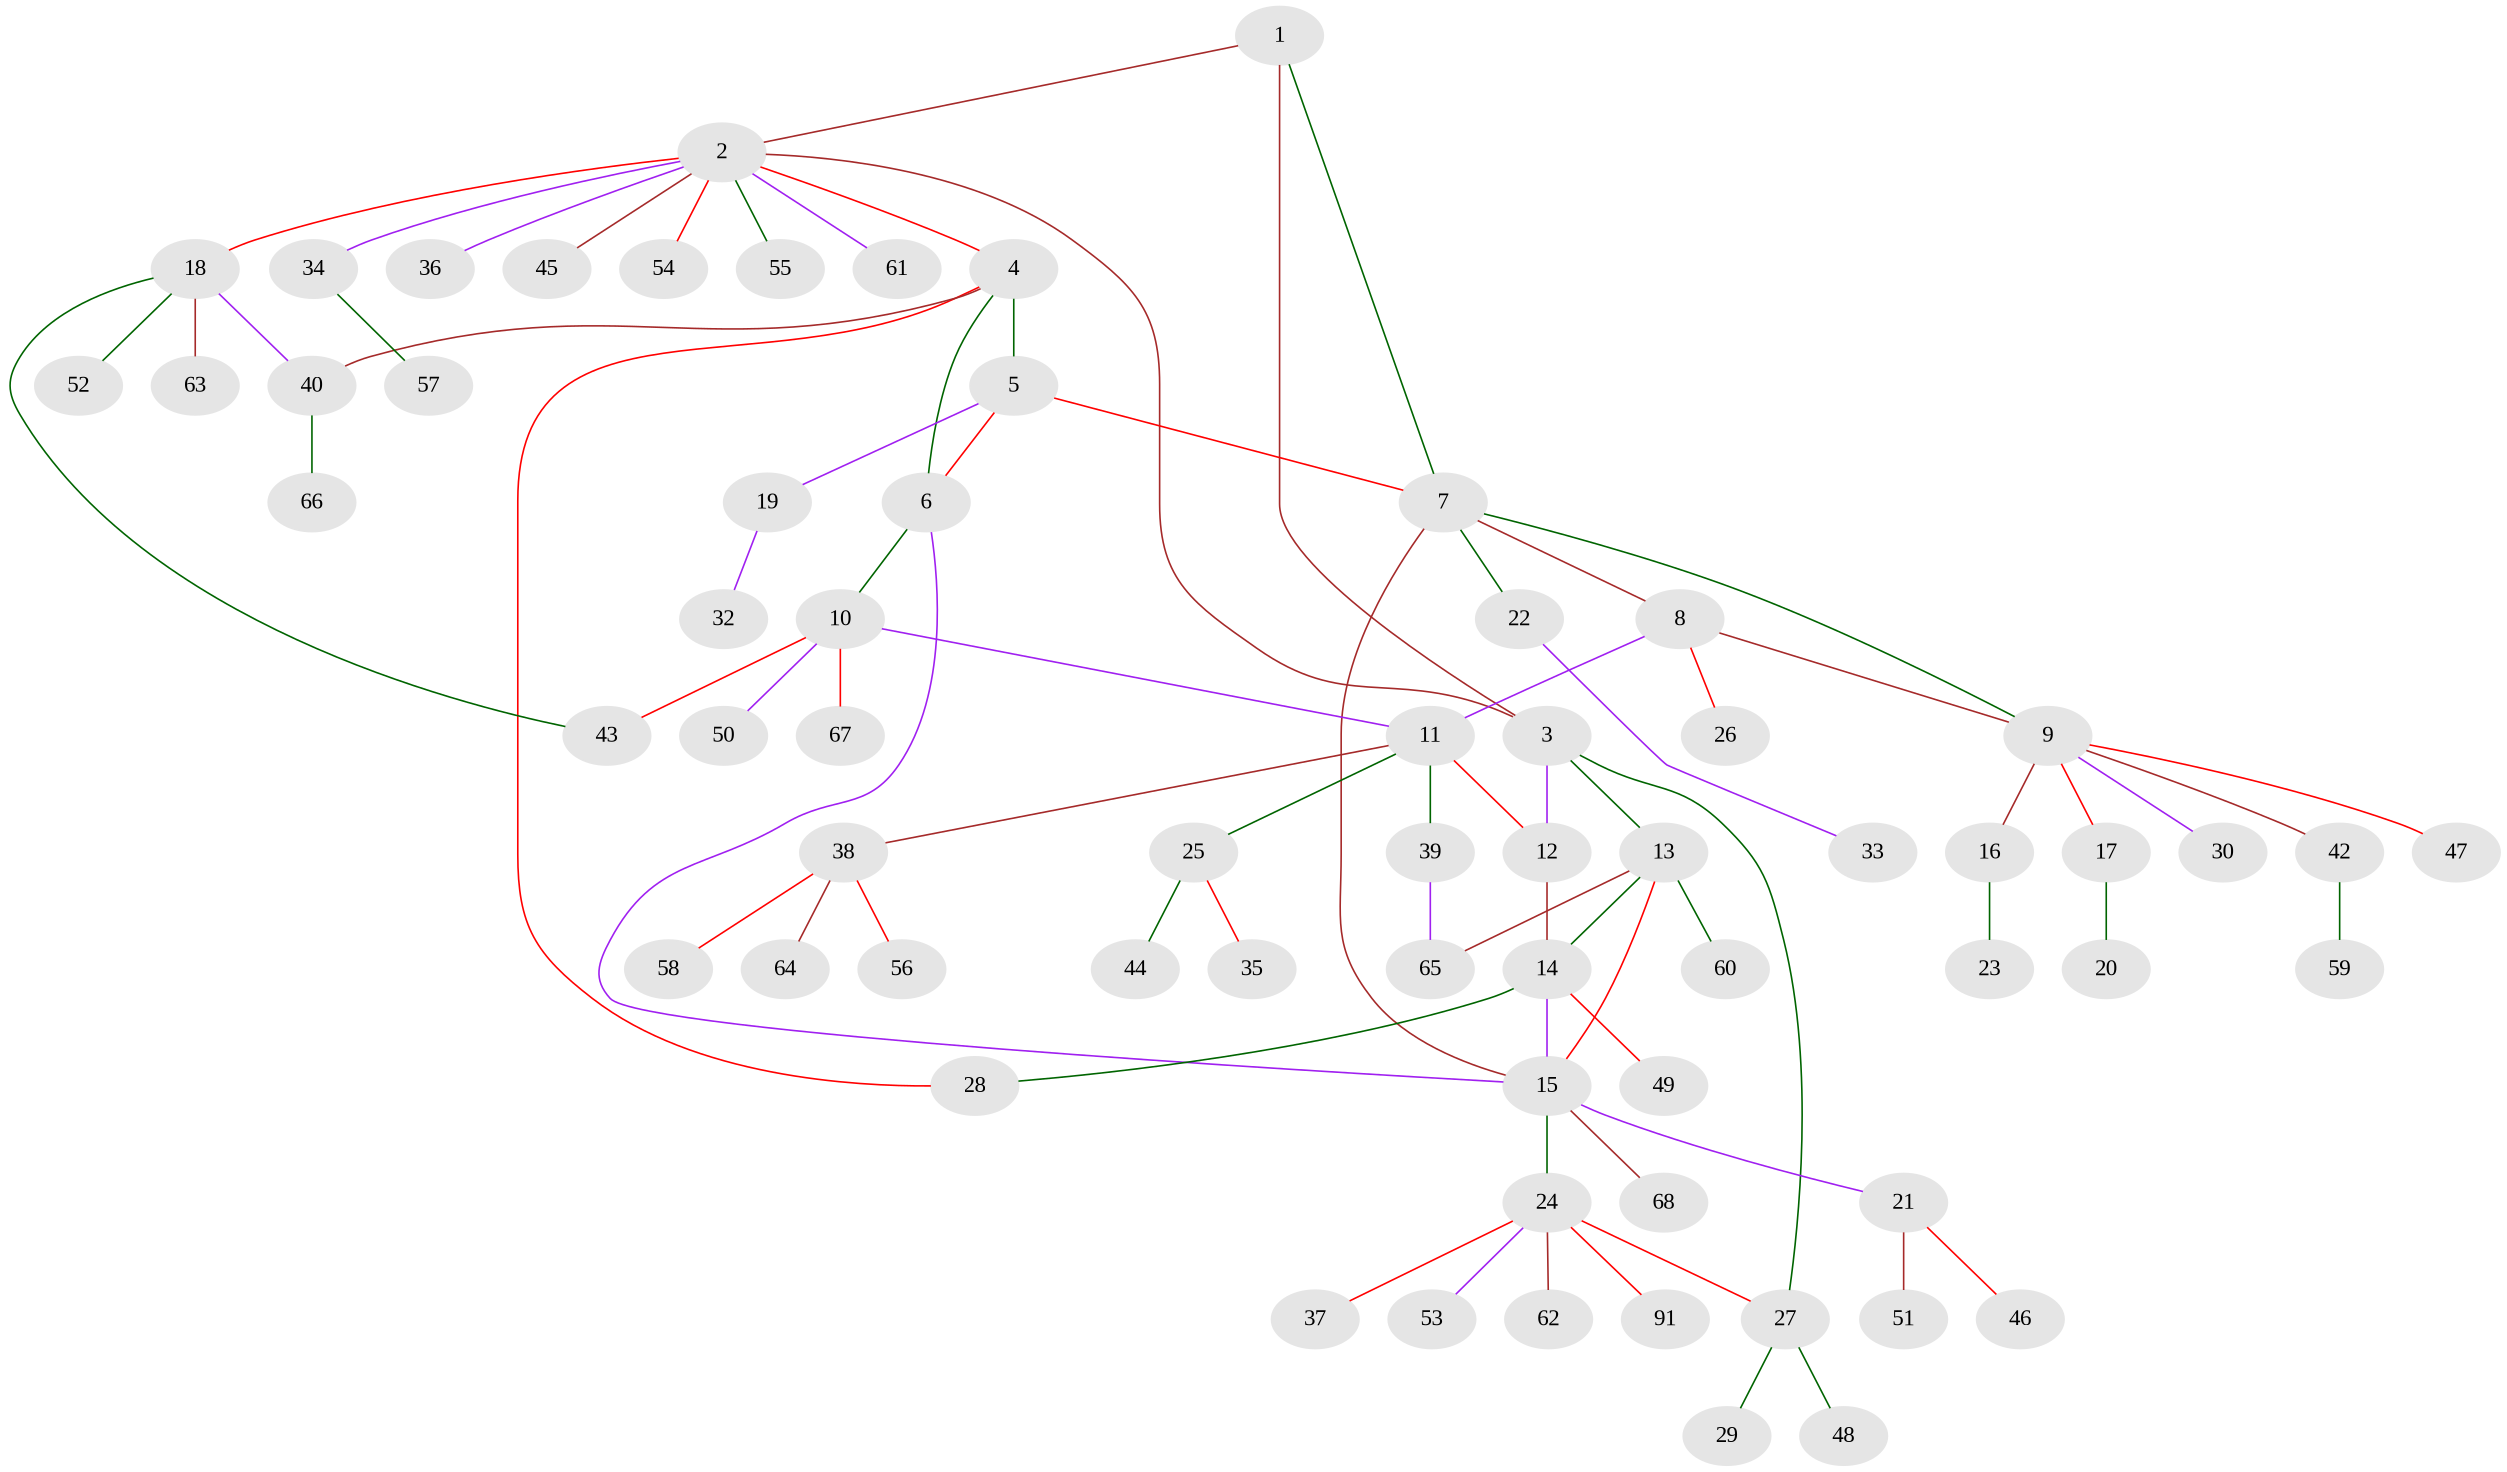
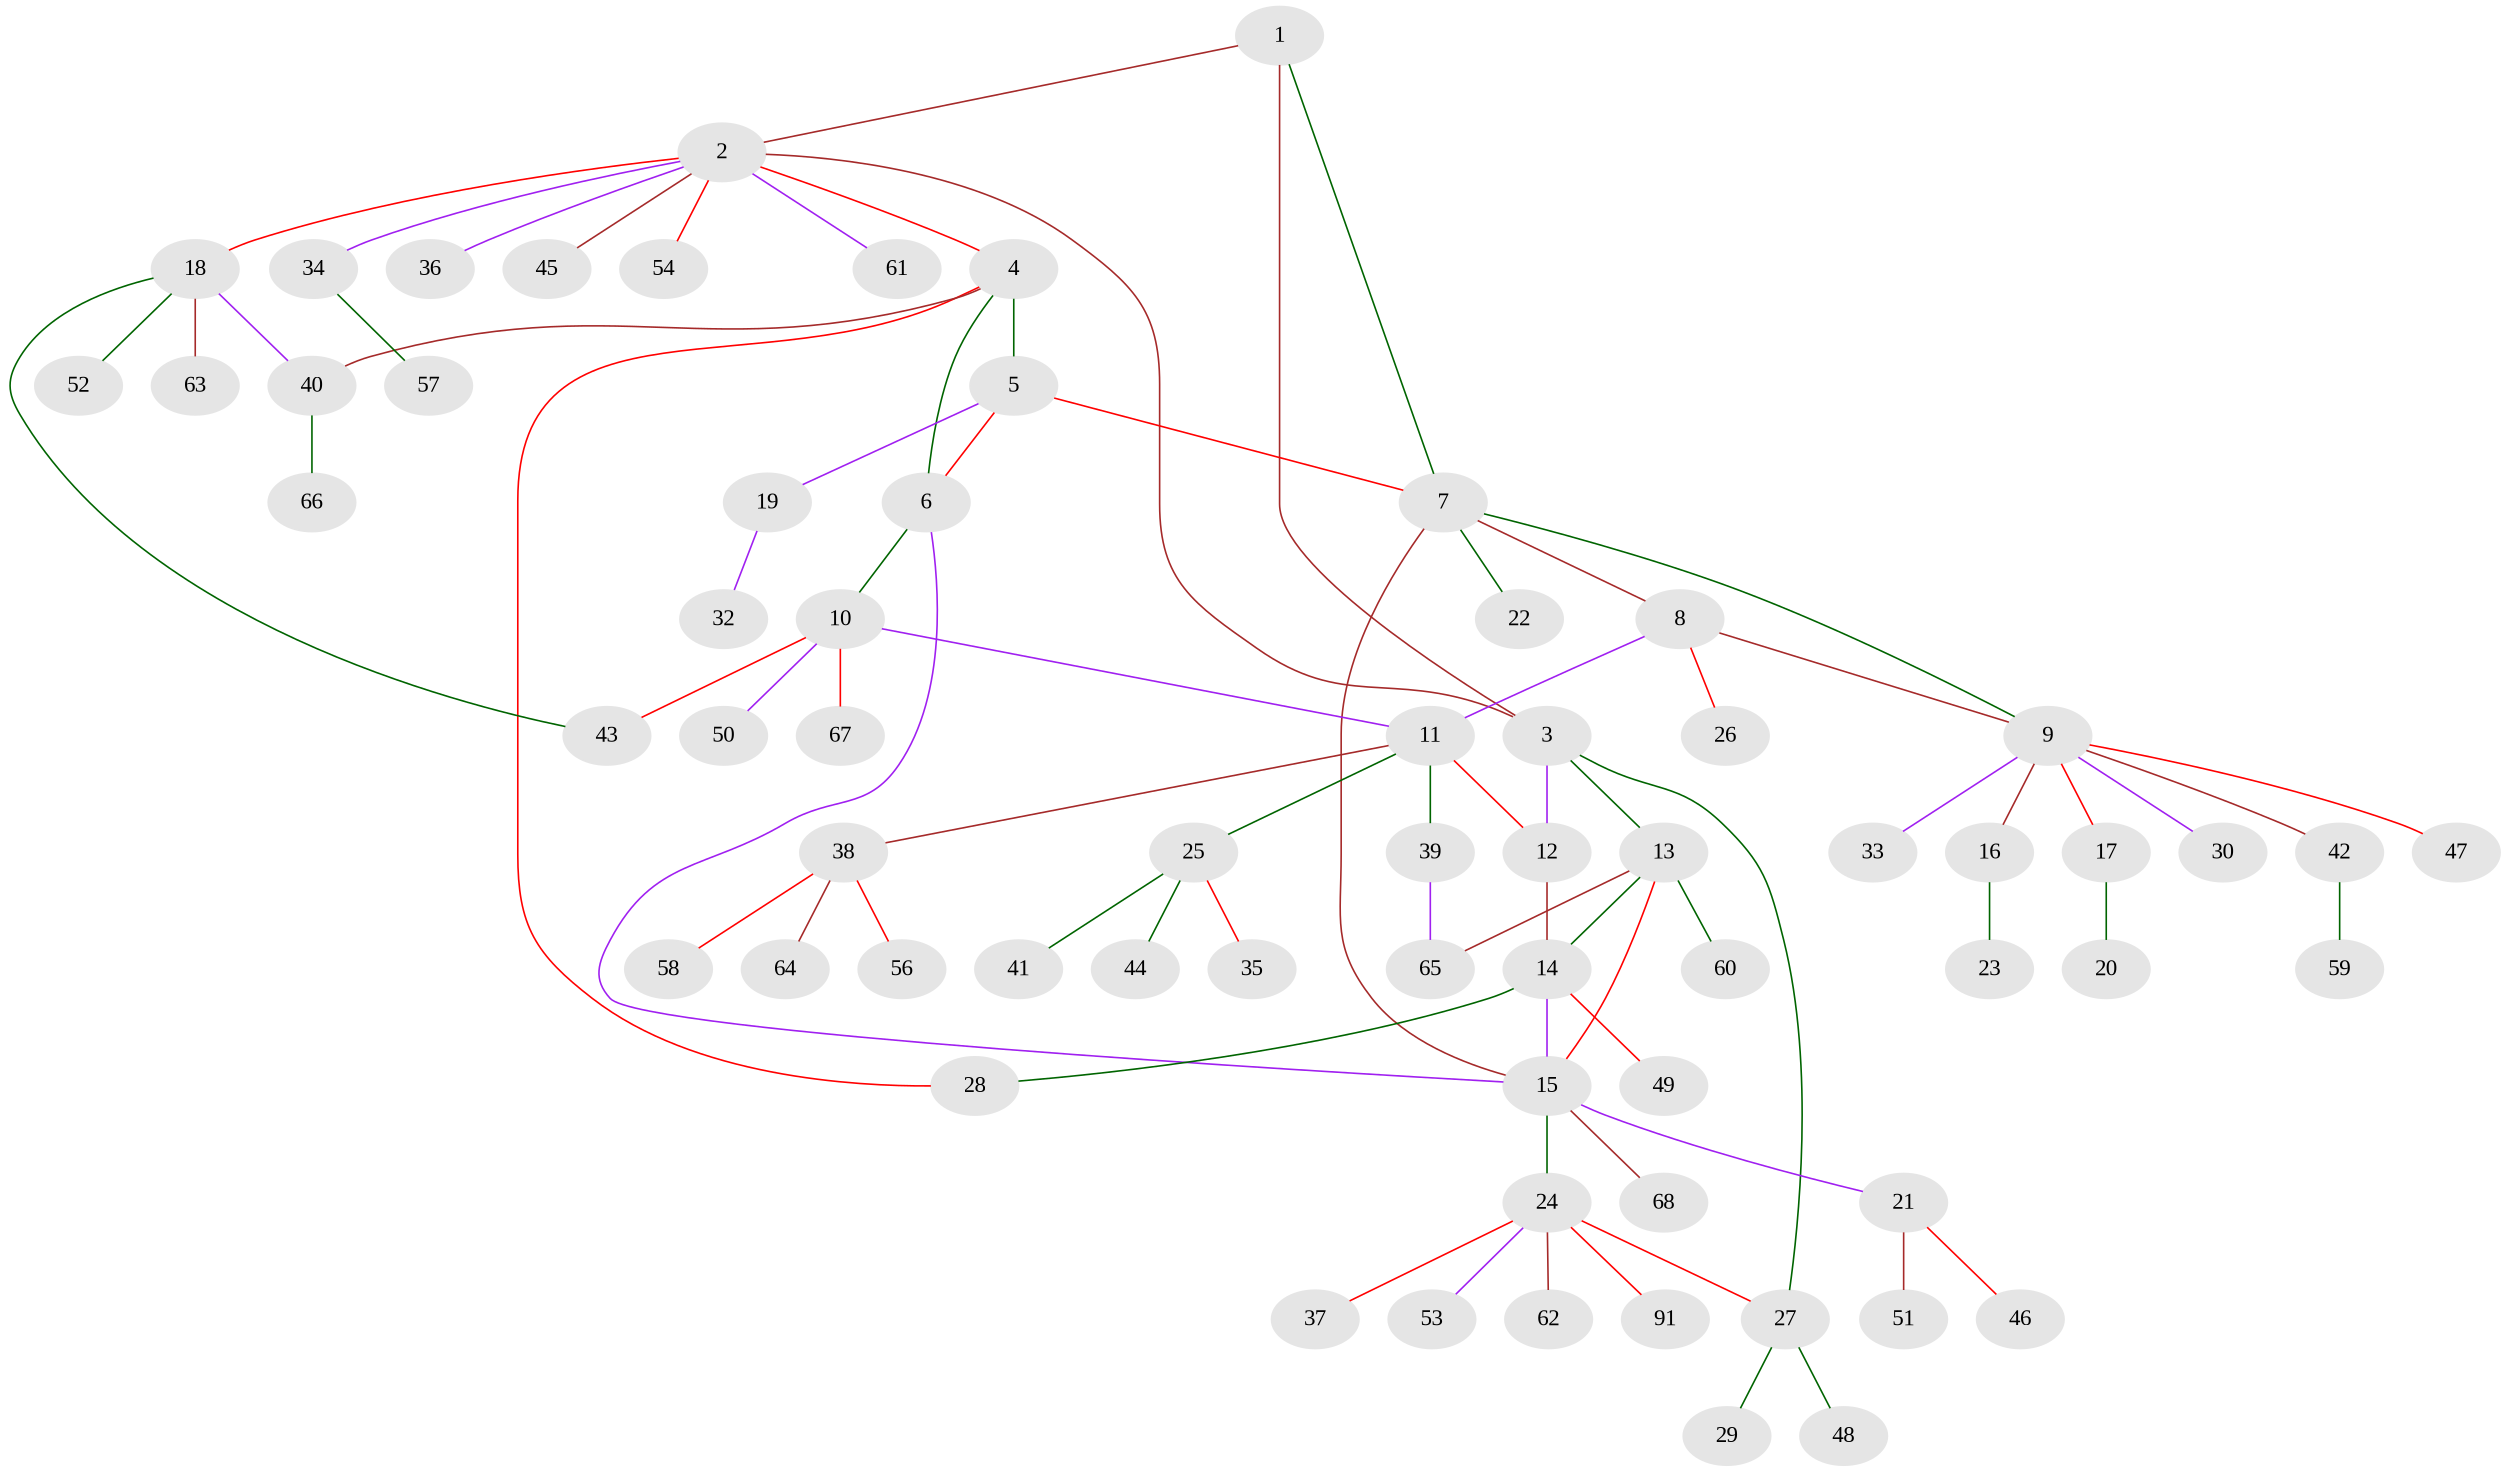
node "55": removed
edge "22" -- "33": now "9" -- "33"
node "41": added
